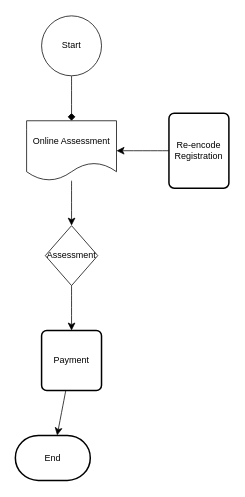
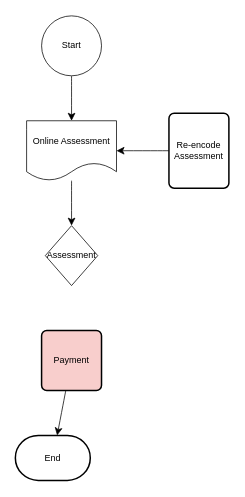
edge "Start" -> "Online Assessment": arrowhead diamond -> classic
node "Re-encode Registration": label "Re-encode Registration" -> "Re-encode Assessment"
edge "Assessment" -> "Payment": removed
node "Payment": fillcolor #ffffff -> #f8cecc
